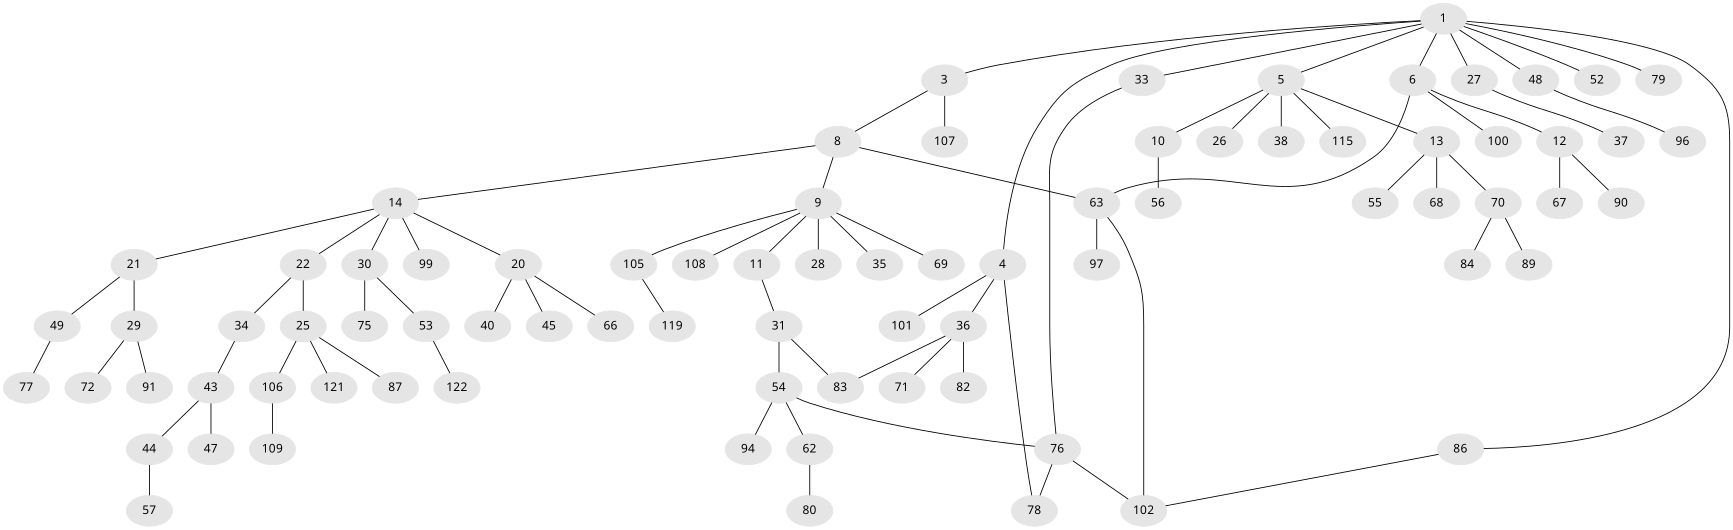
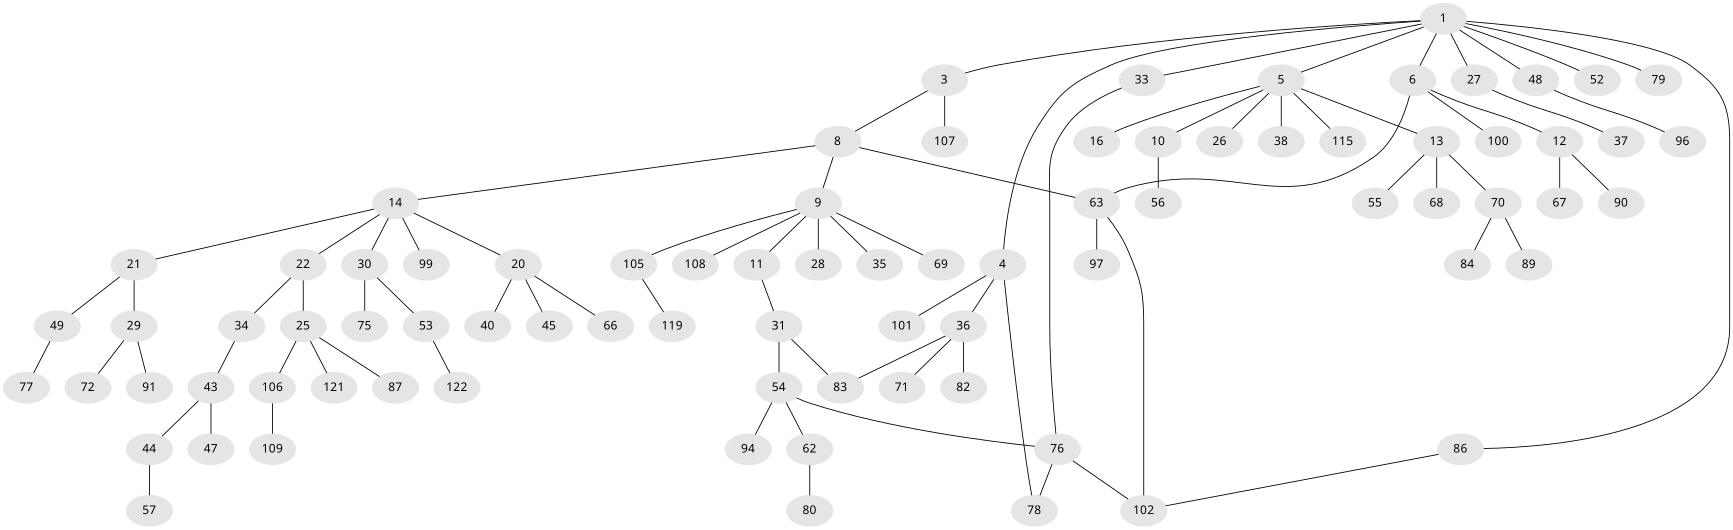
node "16": added
